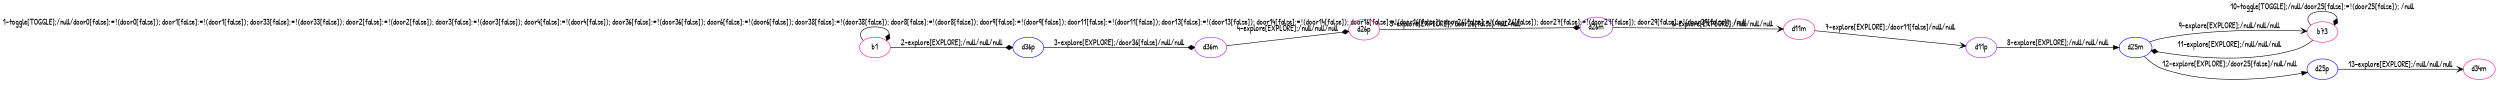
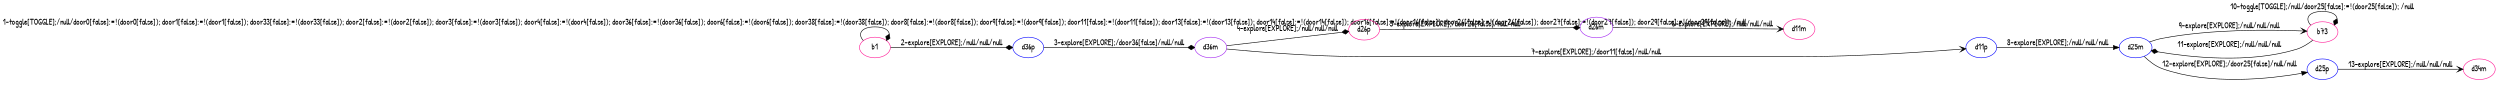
edge "d11m" -> "d11p": now "d36m" -> "d11p"
node "d11p": color purple -> blue
